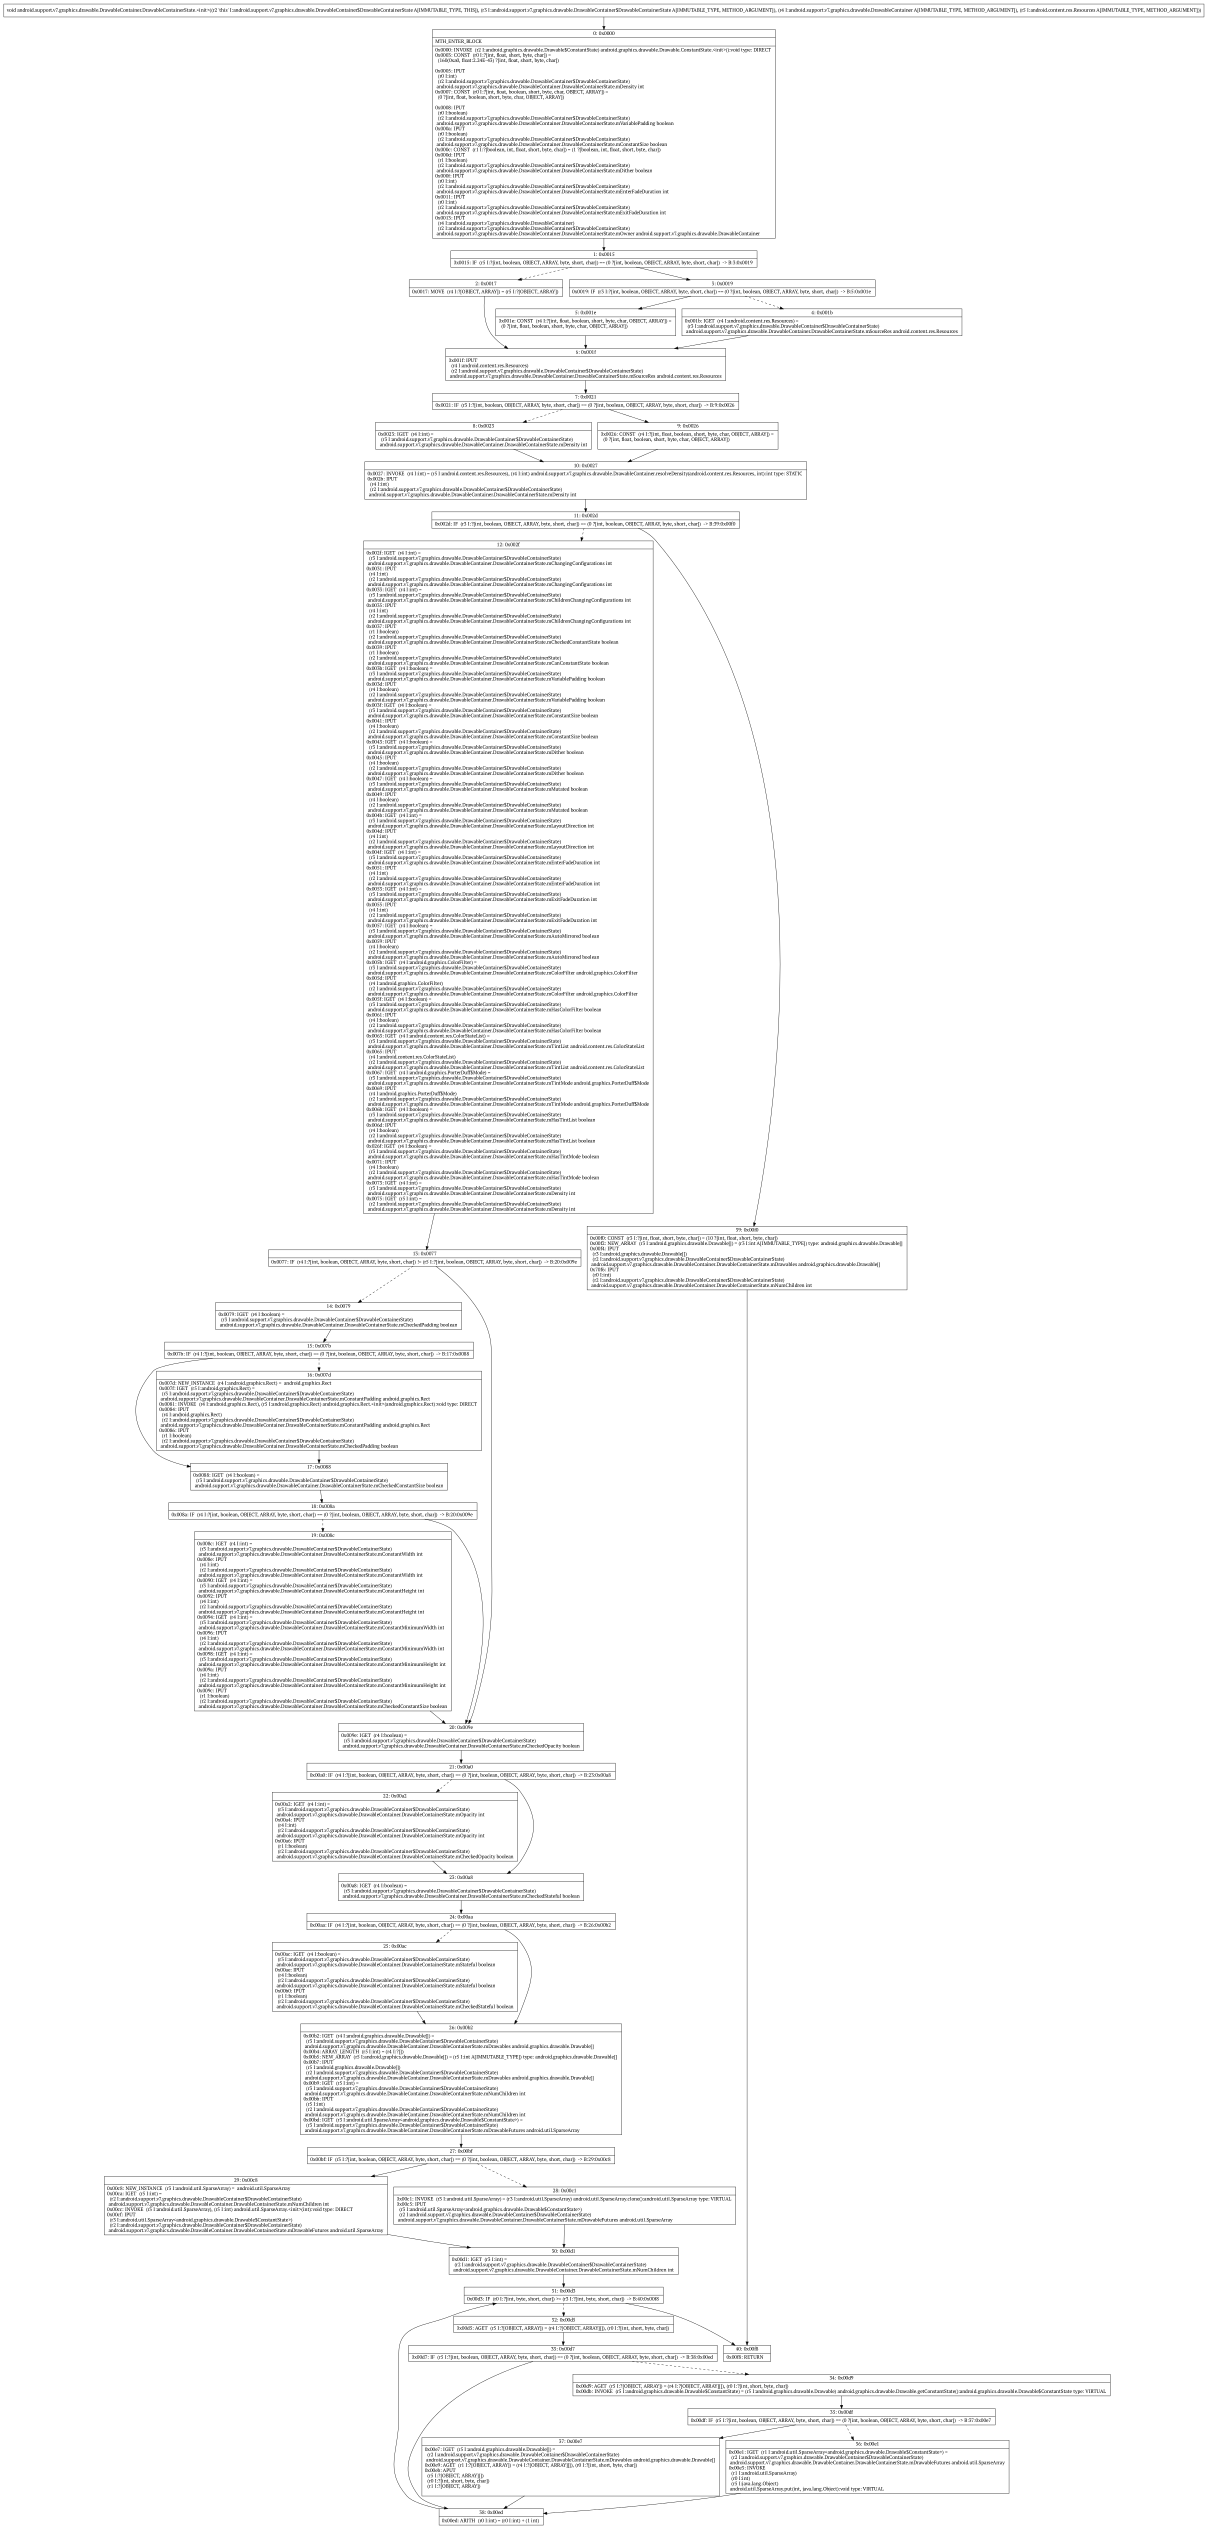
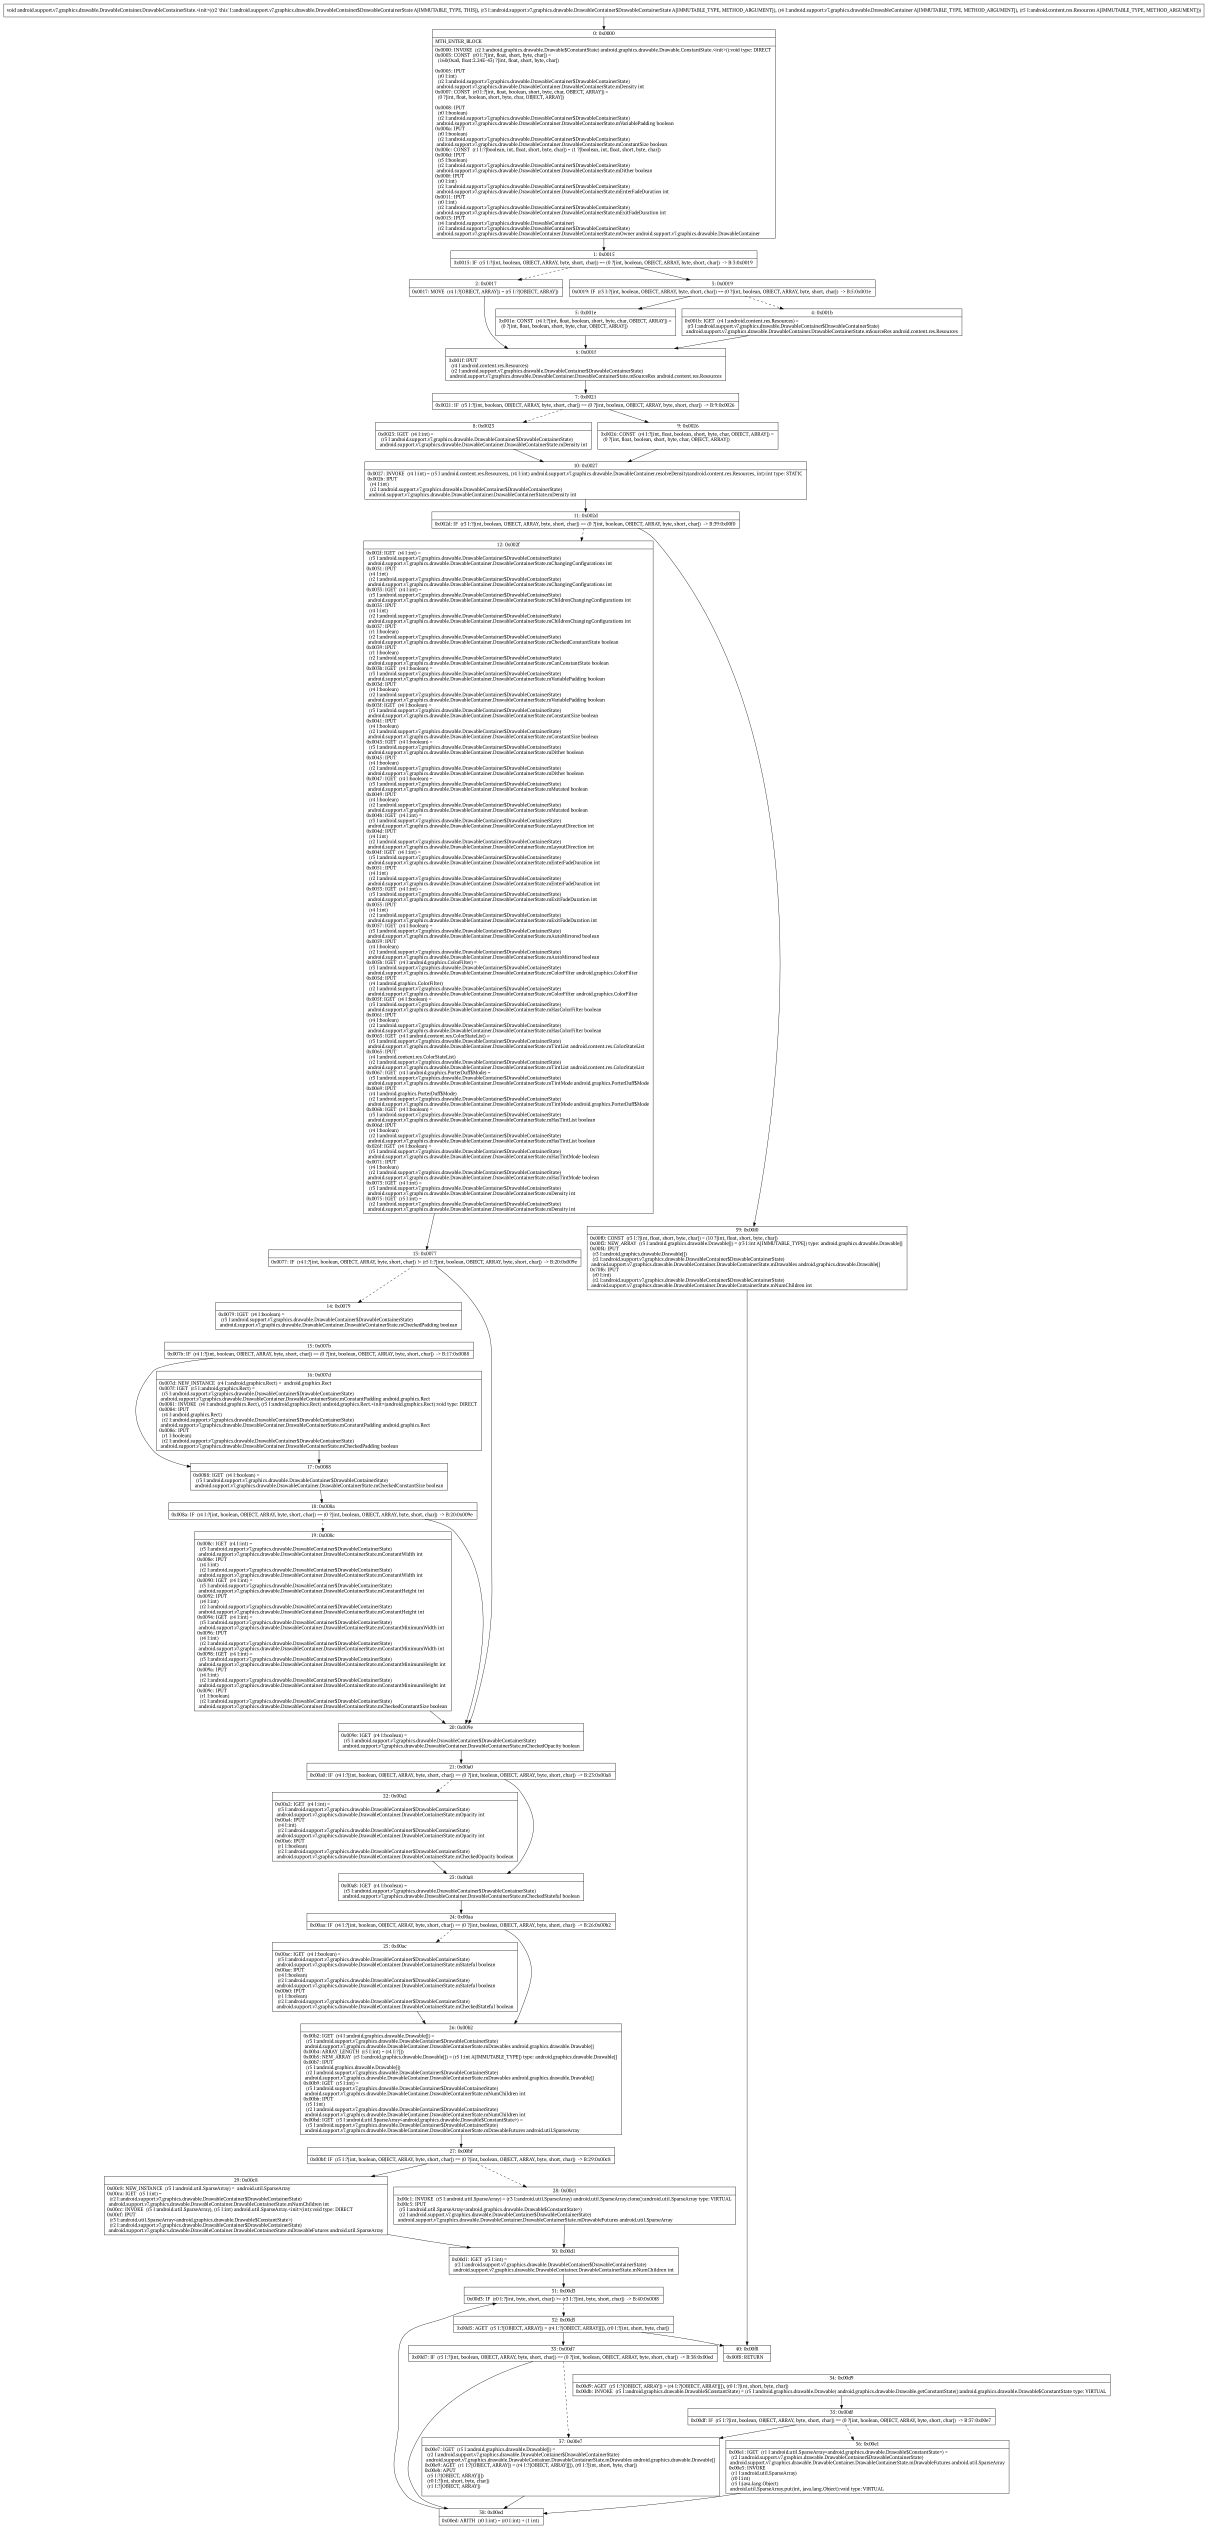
node "0: 0x0000": text "(r1 I:boolean)" -> "(r5 I:boolean)"
edge "14: 0x0079" -> "15: 0x007b": removed
edge "15: 0x007b" -> "16: 0x007d": removed
edge "31: 0x00d3" -> "40: 0x00f8": now "32: 0x00d5" -> "40: 0x00f8"
edge "33: 0x00d7" -> "34: 0x00d9": now "33: 0x00d7" -> "37: 0x00e7"
